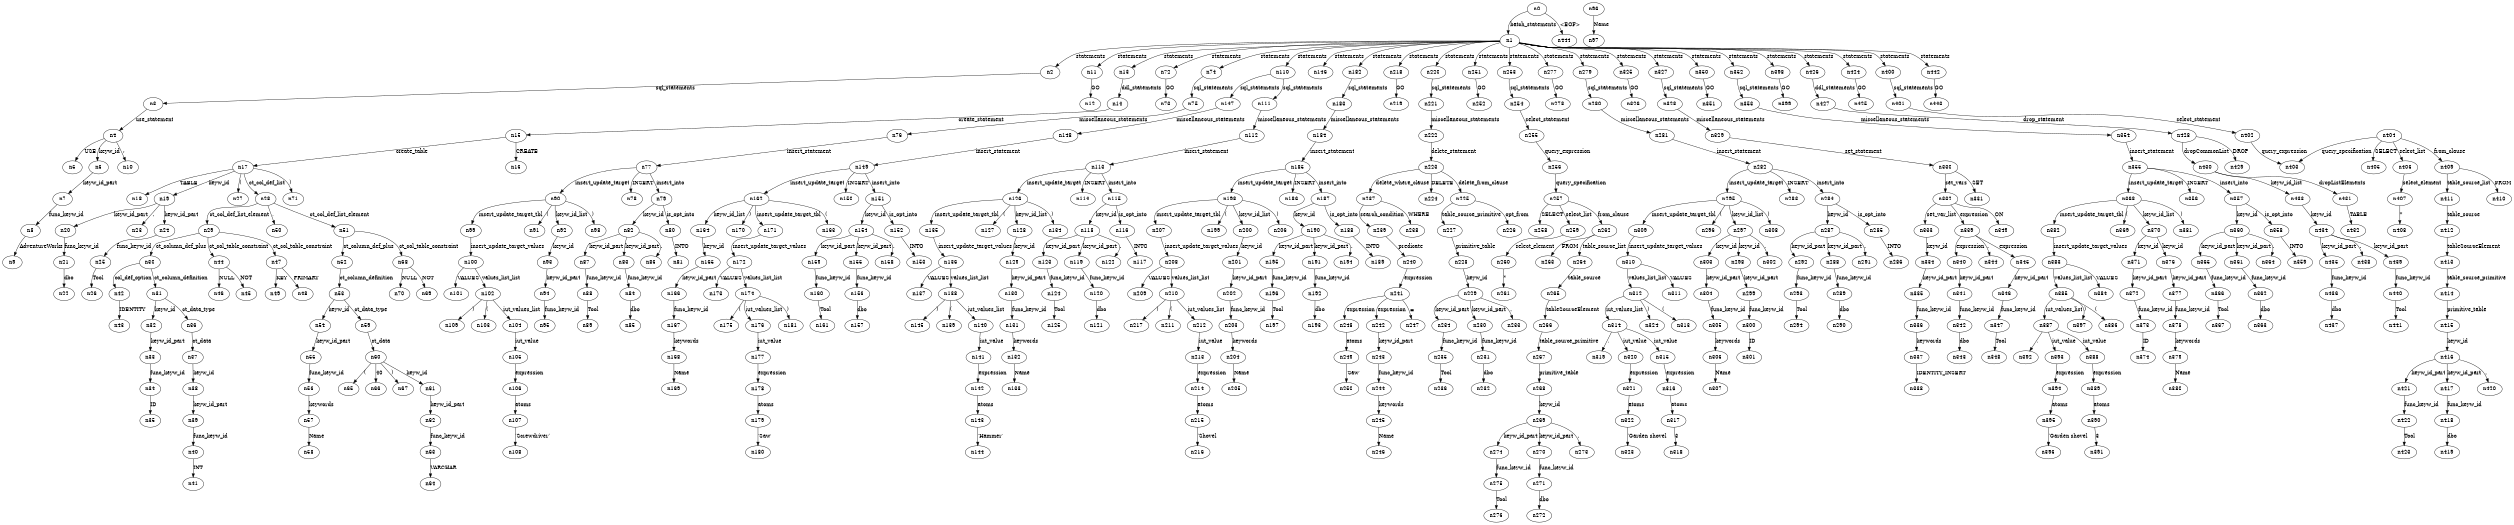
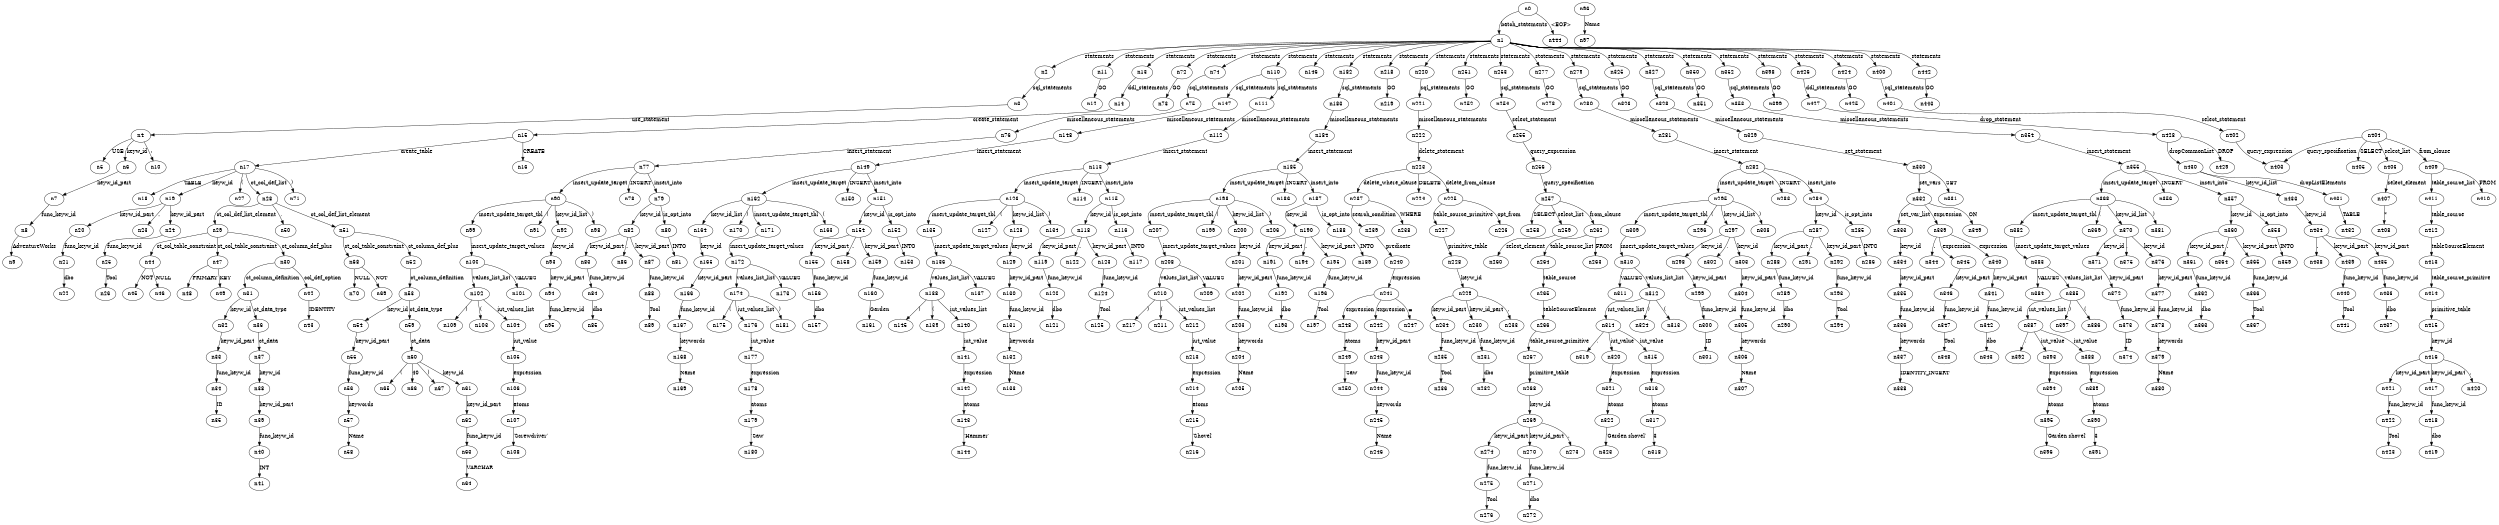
node "n375": added
node "n261": removed
edge "n160" -> "n161": label "Tool" -> "Garden"
